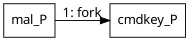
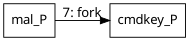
edge "mal_P" -> "cmdkey_P": label "1: fork" -> "7: fork"
